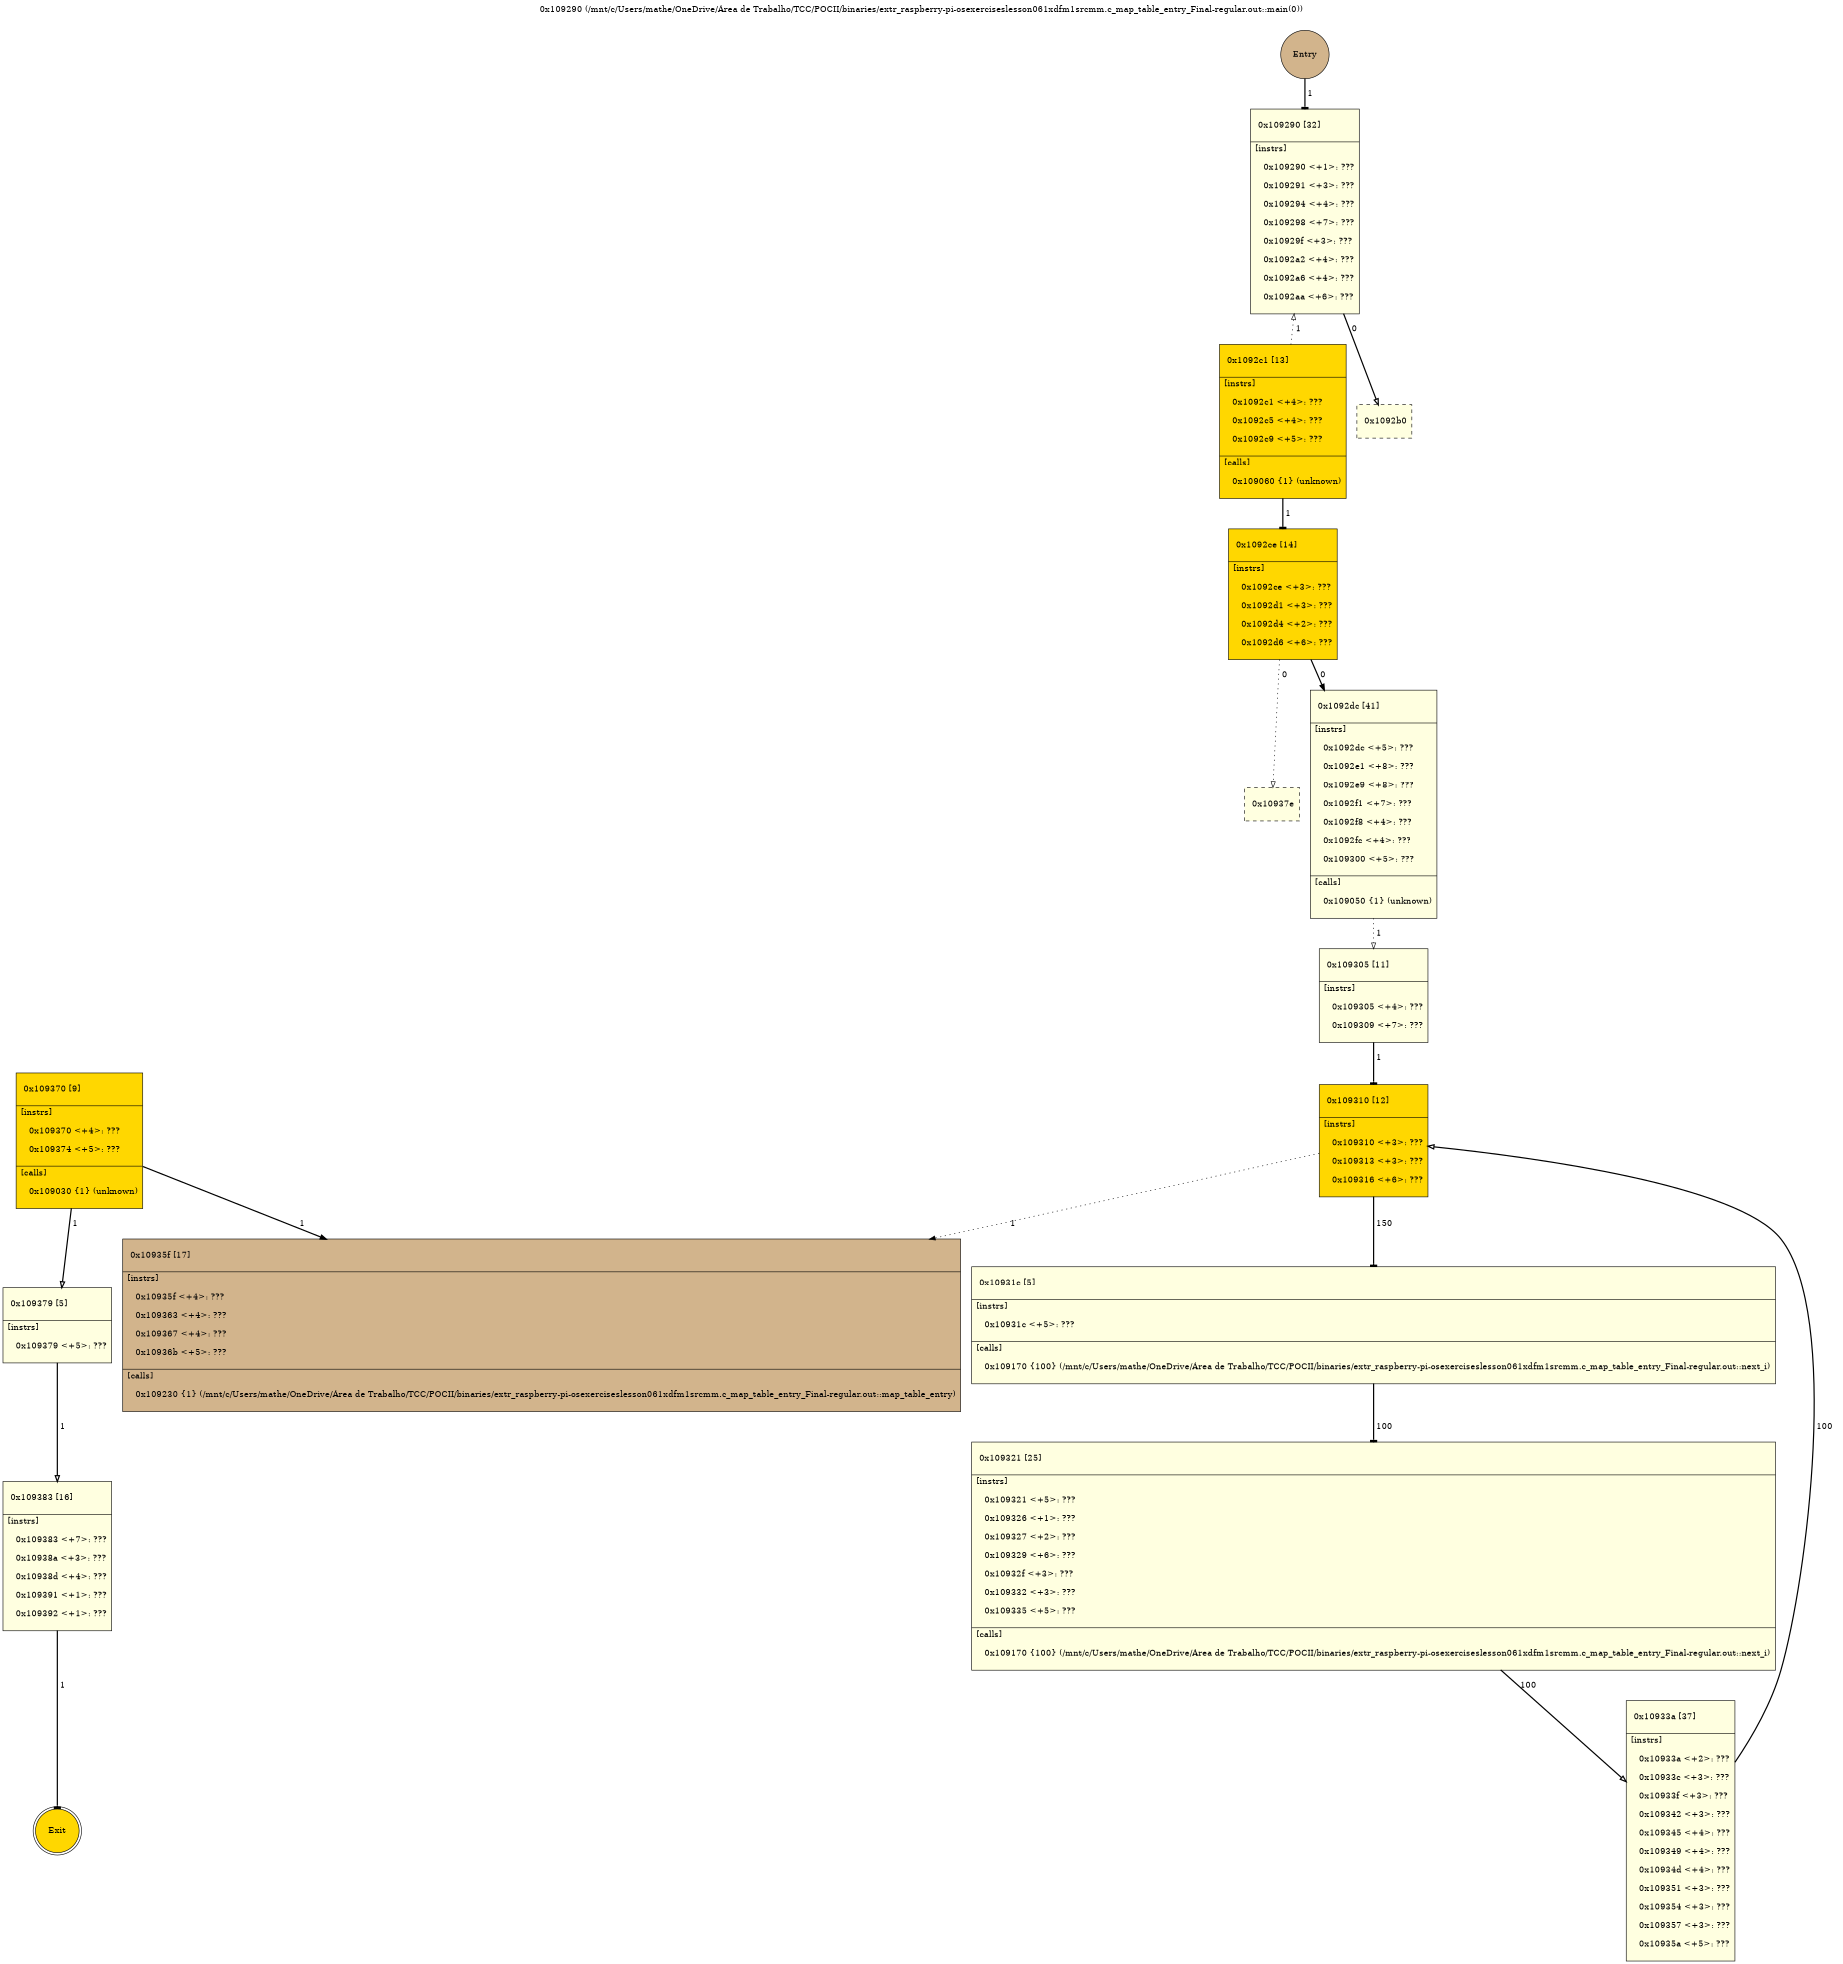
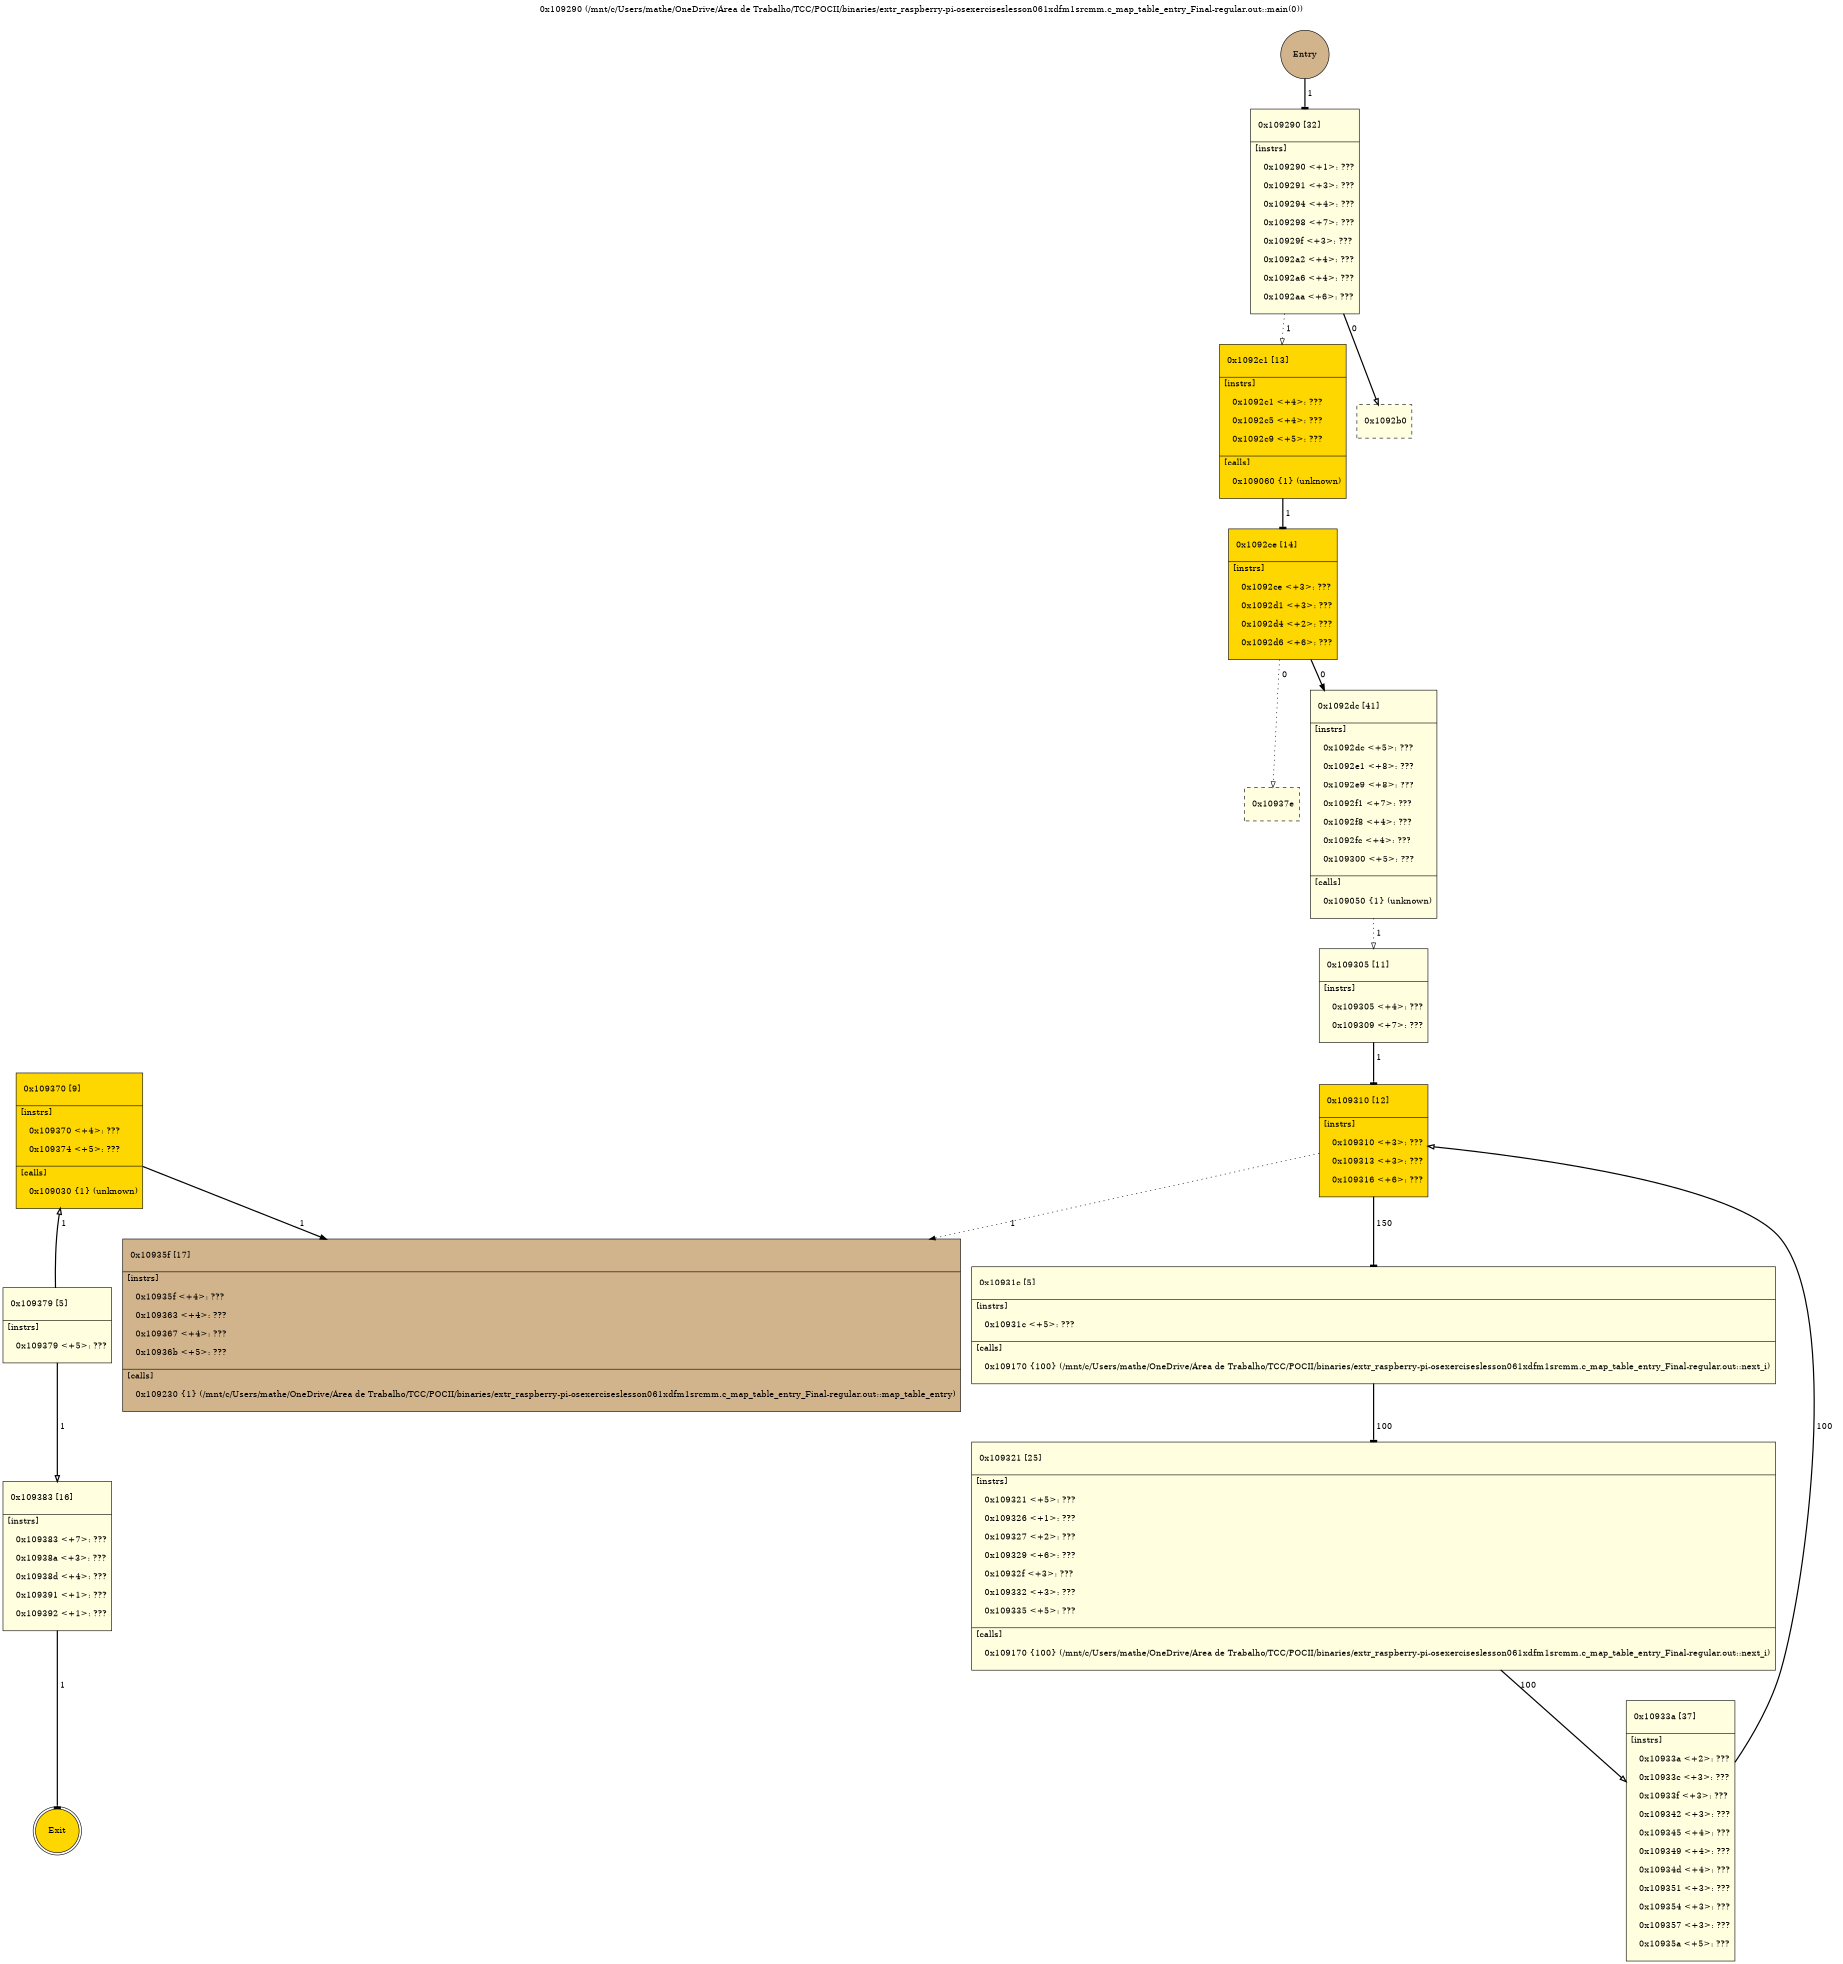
edge "0x1092c1 [13]" -> "0x109290 [32]": reversed
edge "0x109370 [9]" -> "0x109379 [5]": reversed
